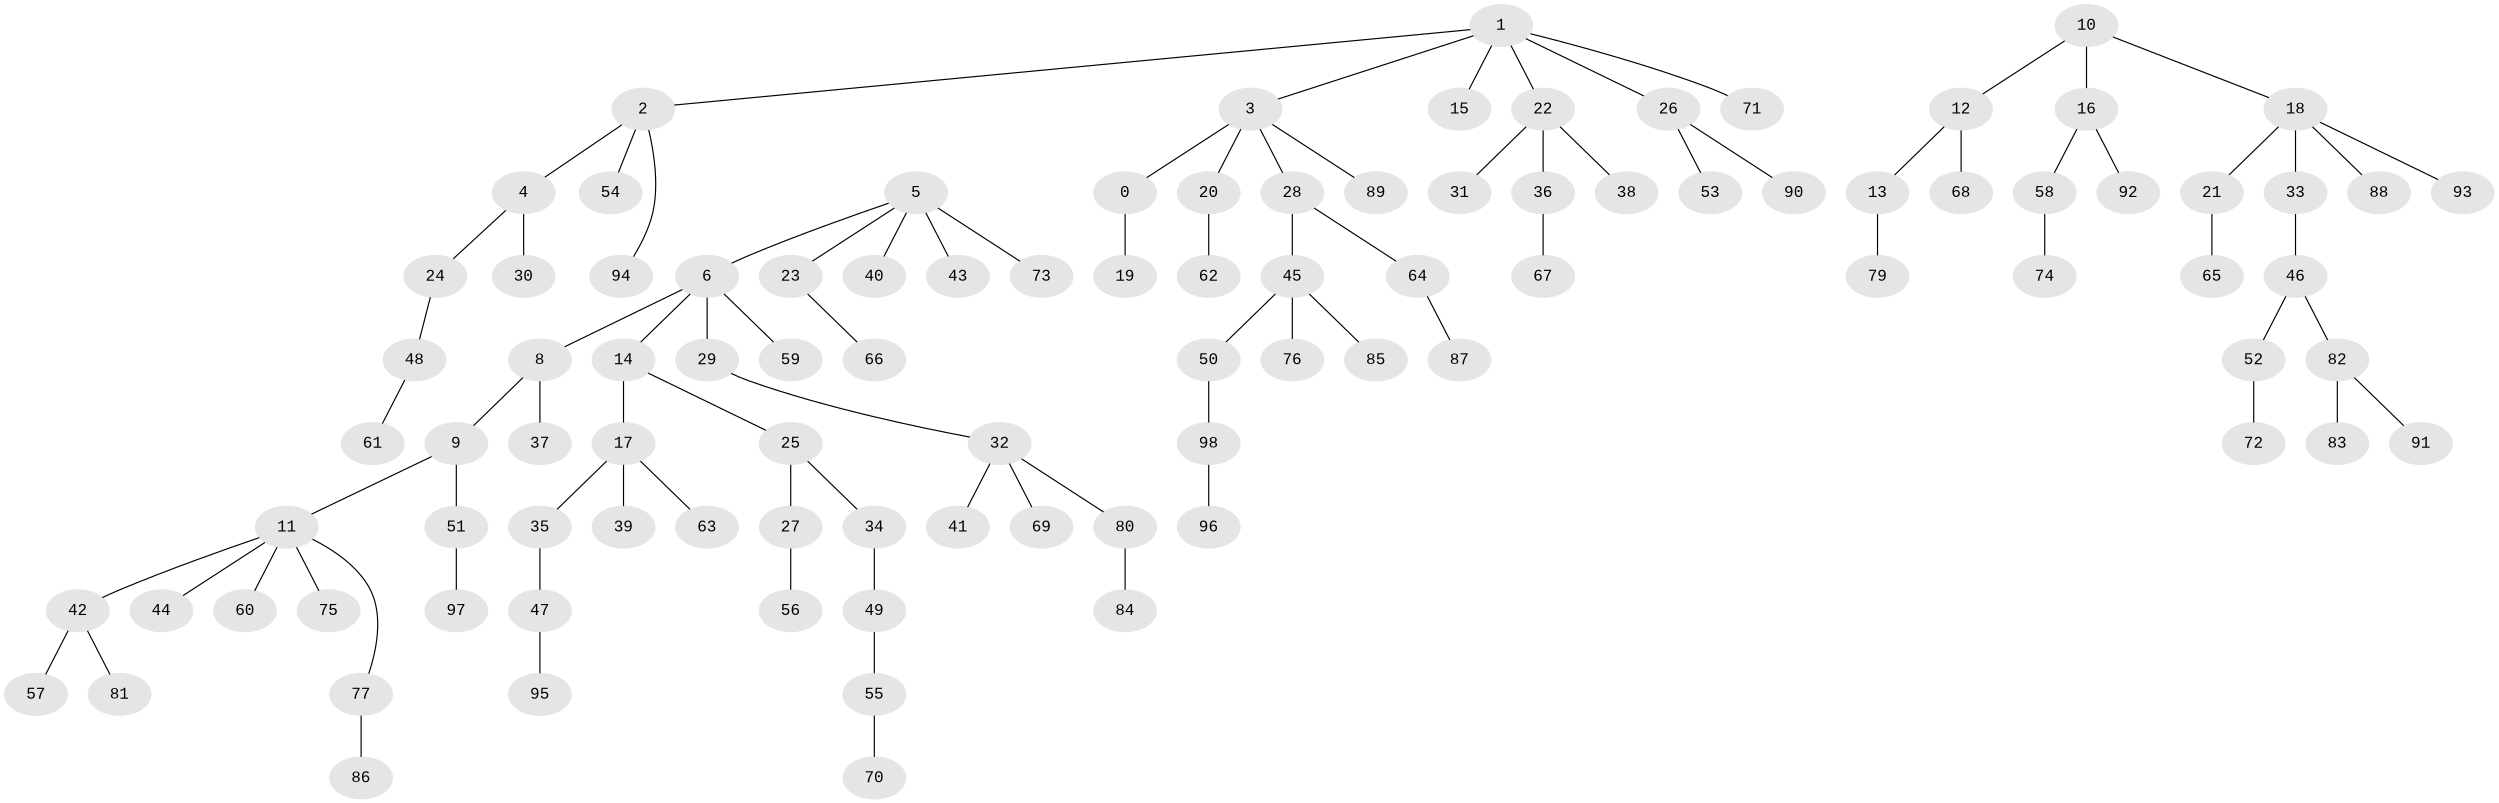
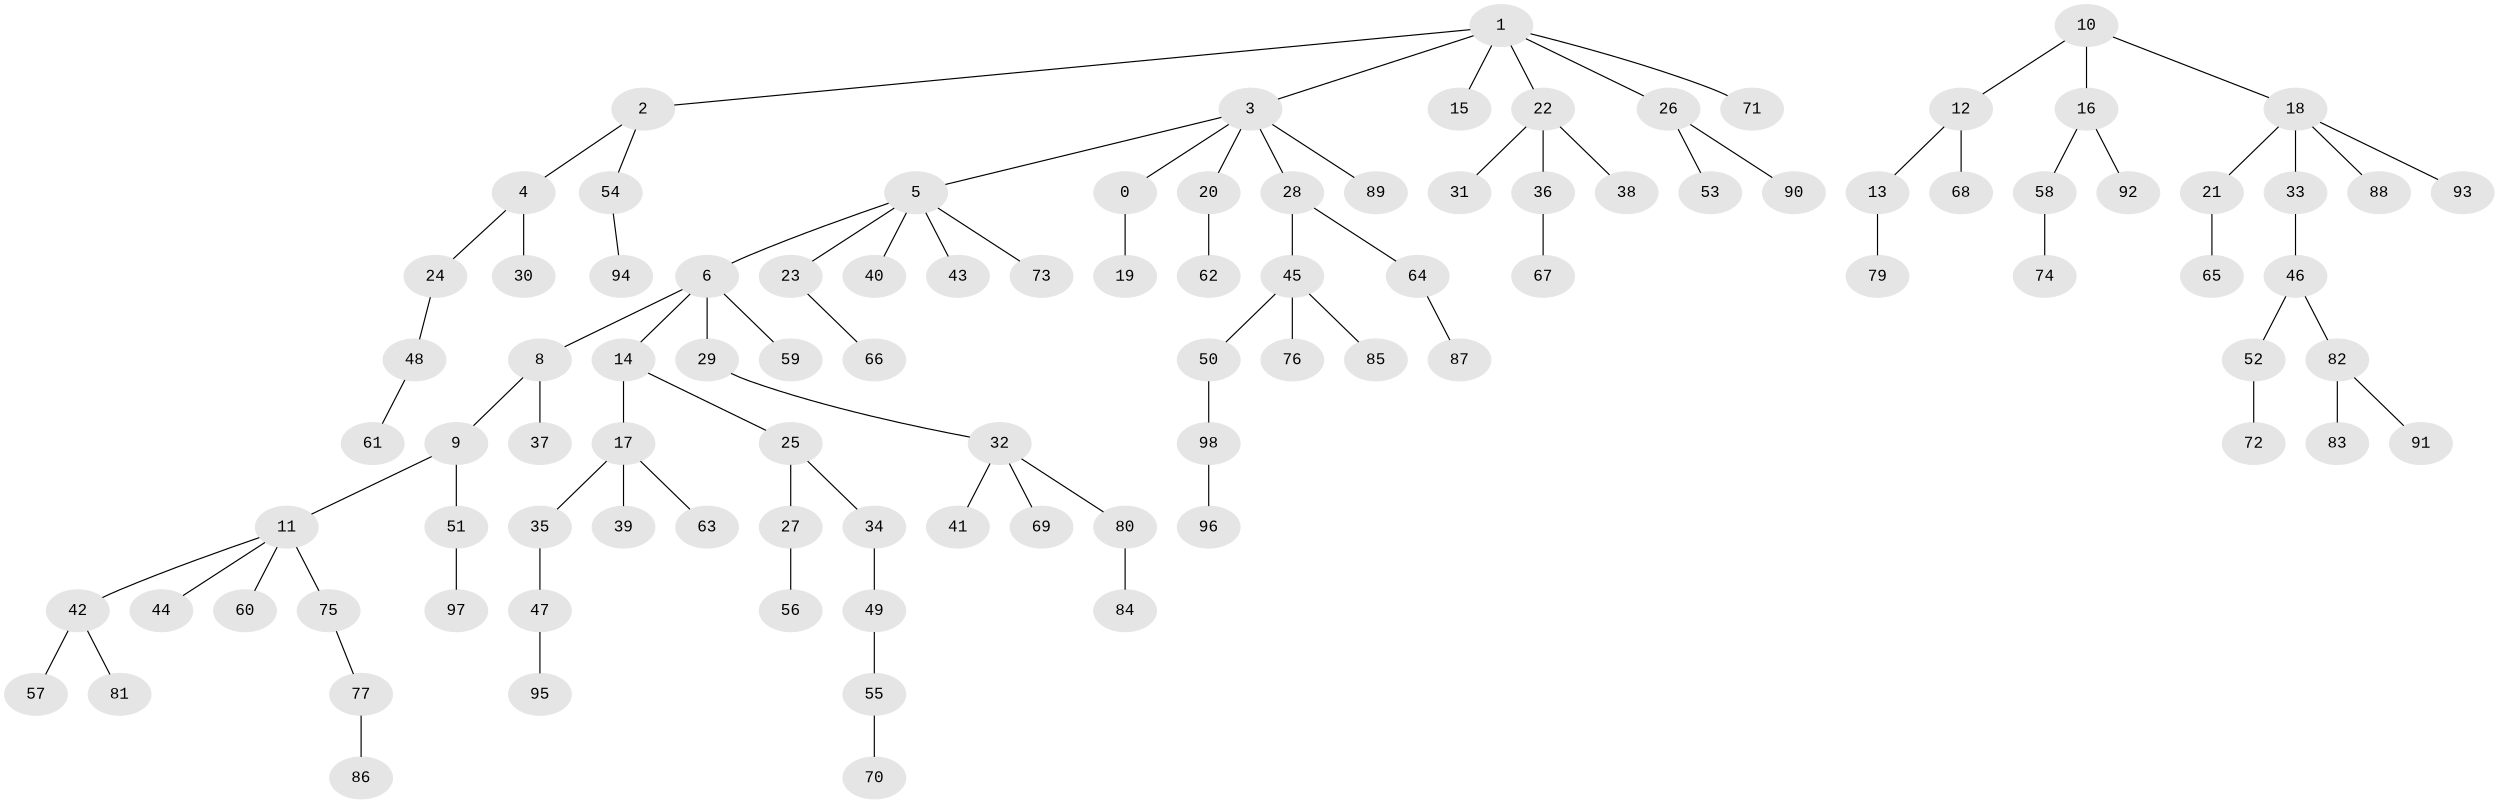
edge "3" -- "5": added
edge "2" -- "94": now "54" -- "94"
edge "11" -- "77": now "75" -- "77"
